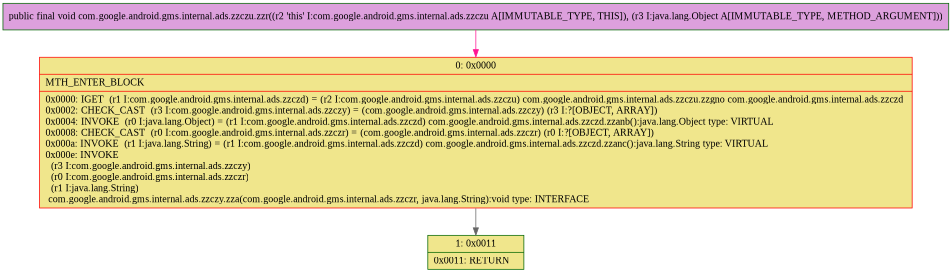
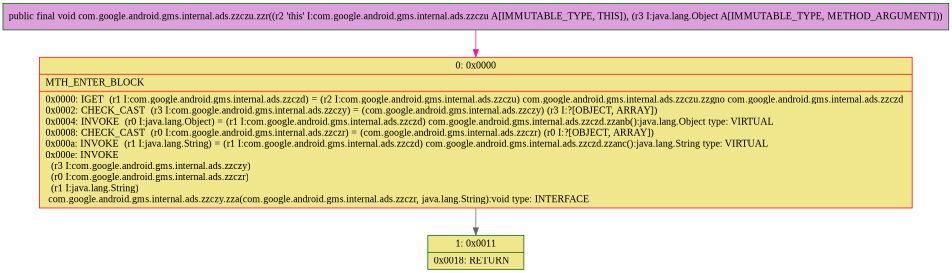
node "1: 0x0011": text "0x0011: RETURN" -> "0x0018: RETURN"
